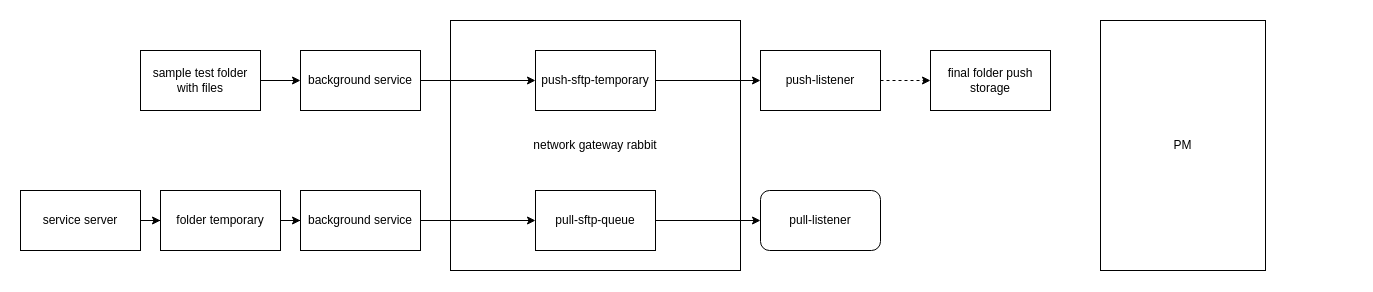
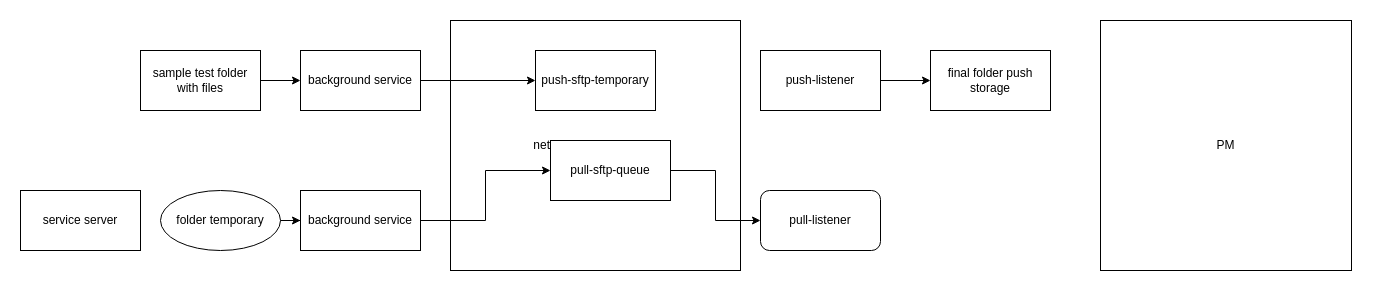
edge "push-sftp-temporary" -> "push-listener": removed
edge "push-listener" -> "final folder push storage": style dashed -> solid
node "PM": size 165x250 -> 251x250
edge "service server" -> "folder temporary": removed
node "folder temporary": shape rectangle -> ellipse
node "pull-sftp-queue": moved (596, 221) -> (611, 171)
